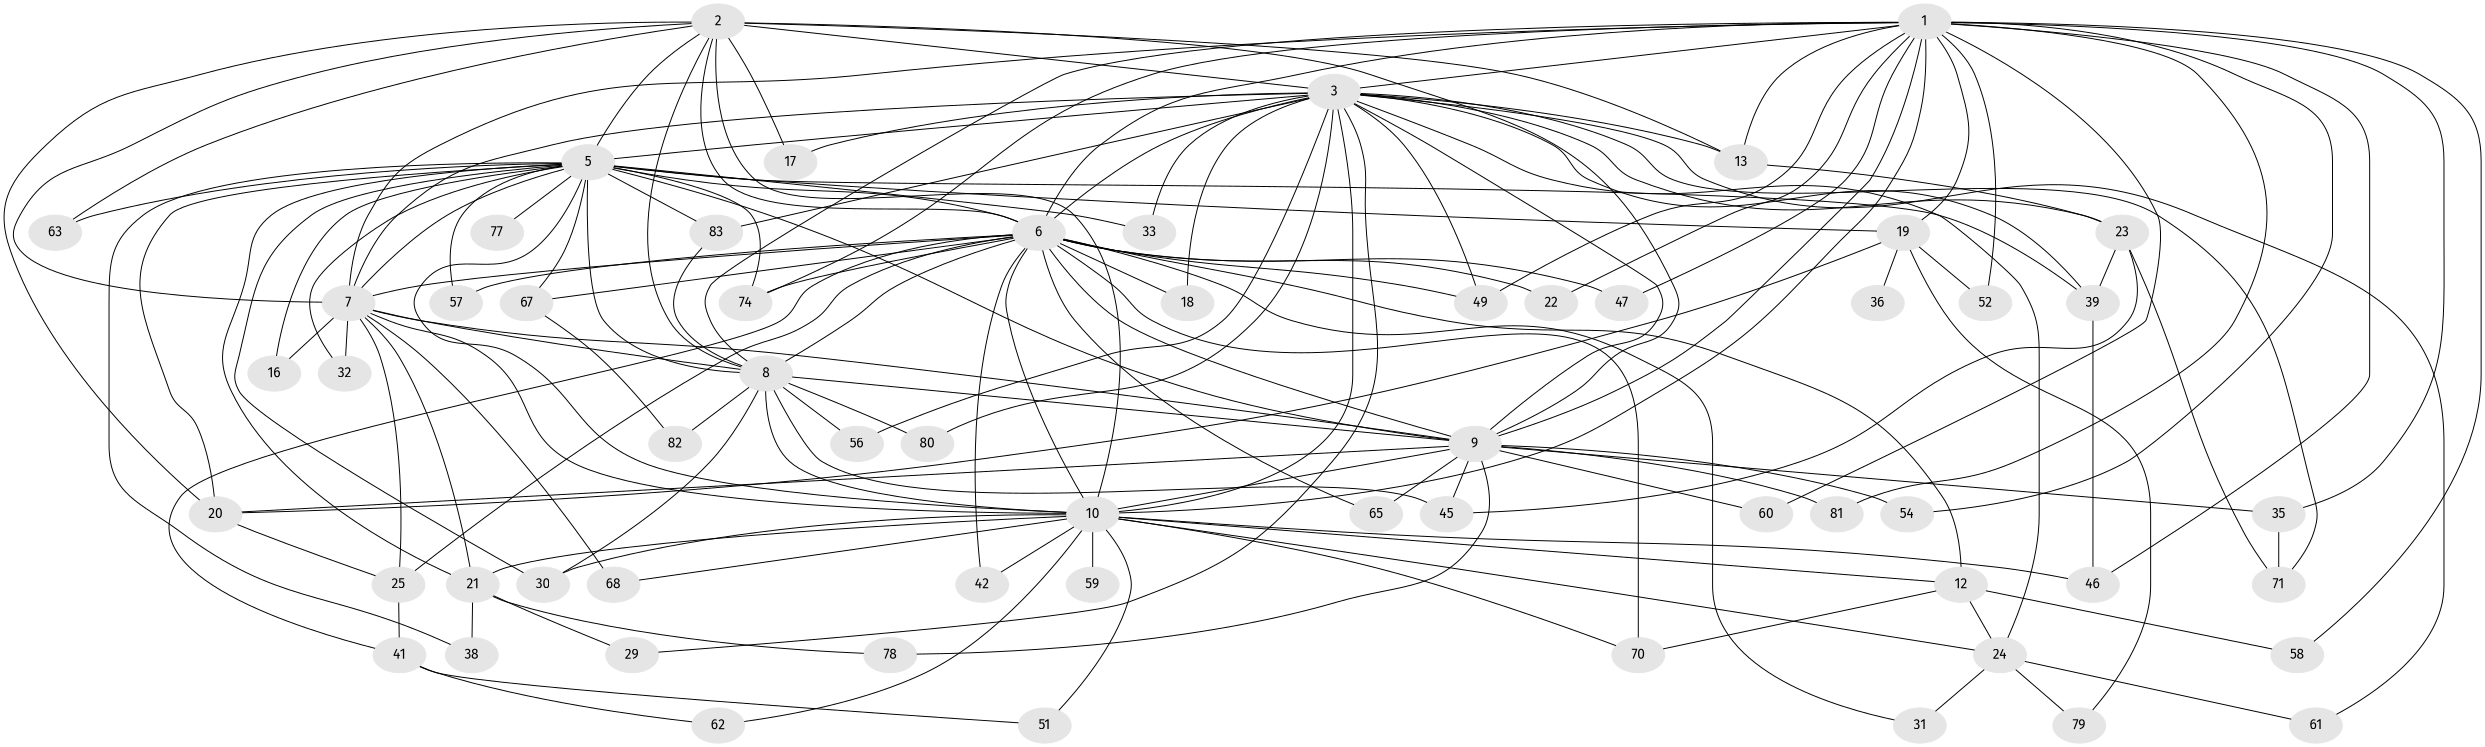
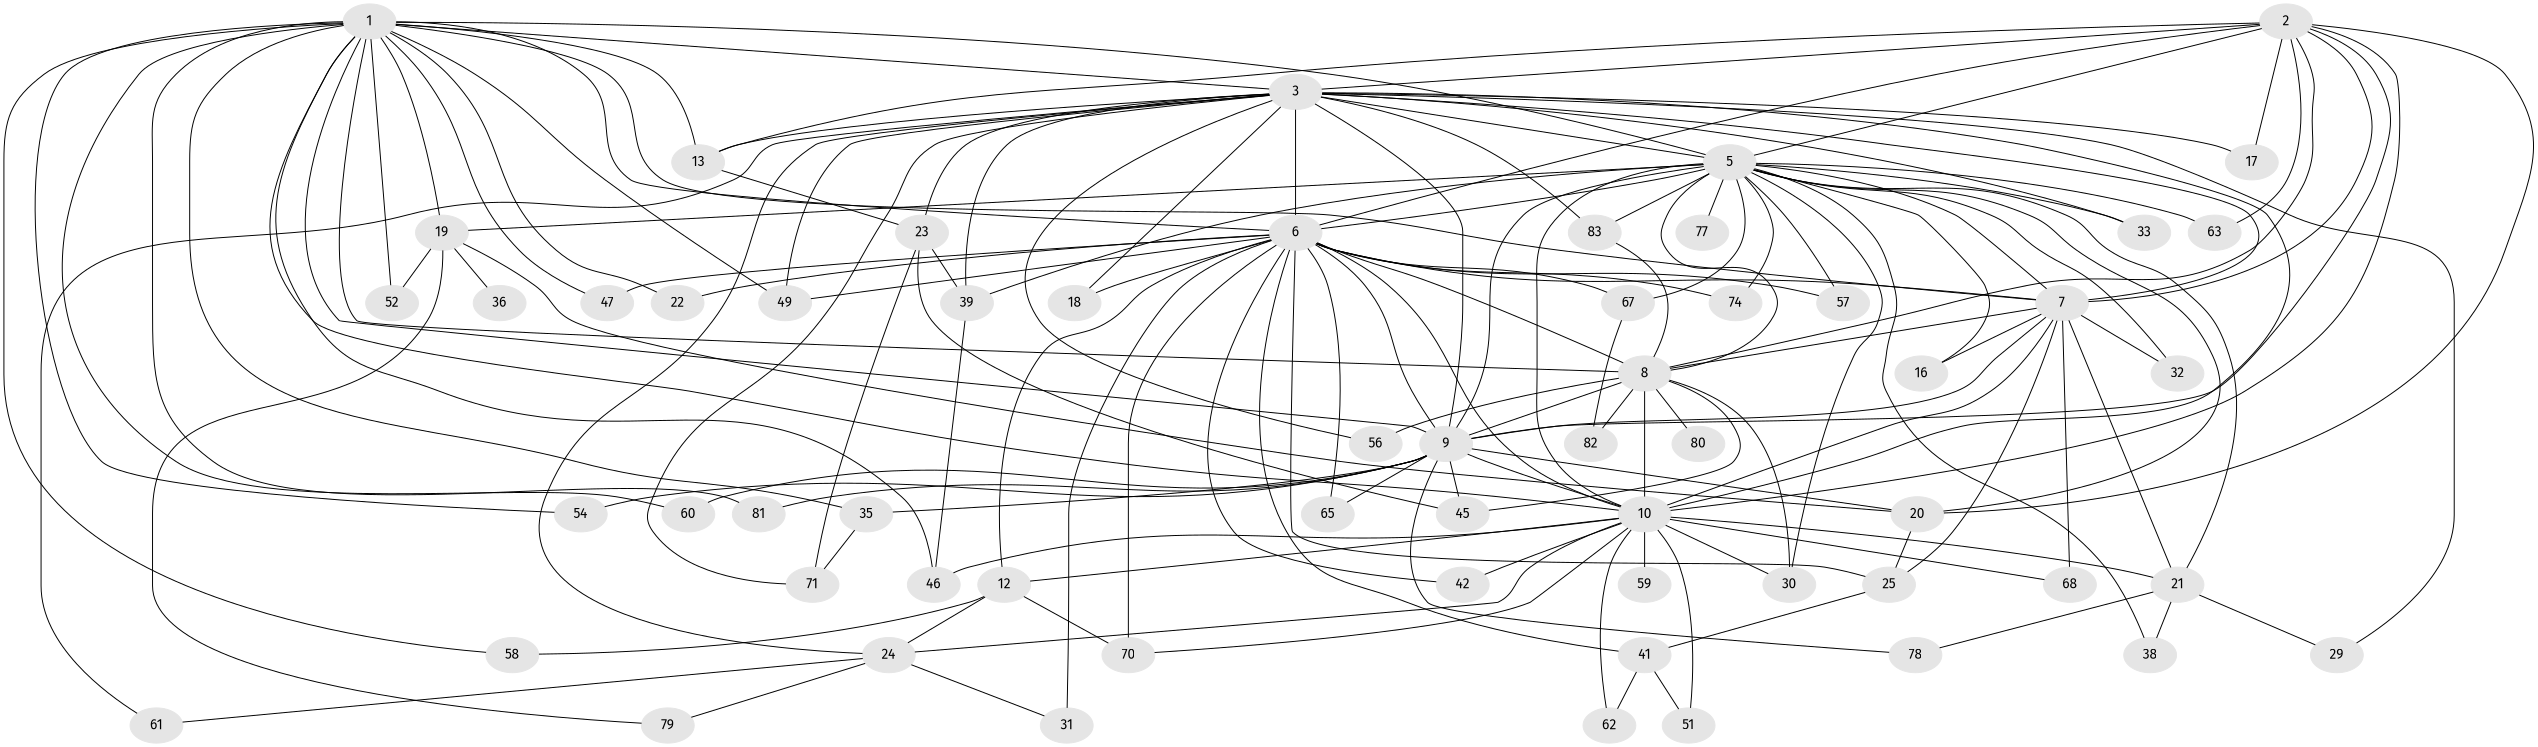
edge "1" -- "74": now "1" -- "5"
edge "3" -- "80": removed
